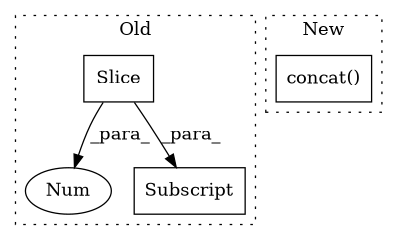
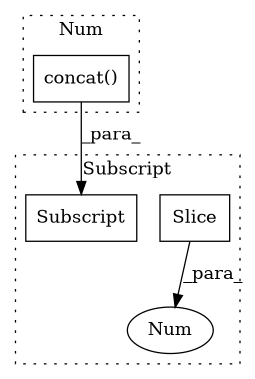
cluster "Old": label "Old" -> "Subscript"
cluster "New": label "New" -> "Num"
edge "Slice" -> "Subscript": now "concat()" -> "Subscript"
